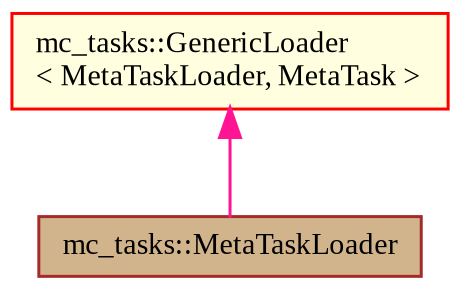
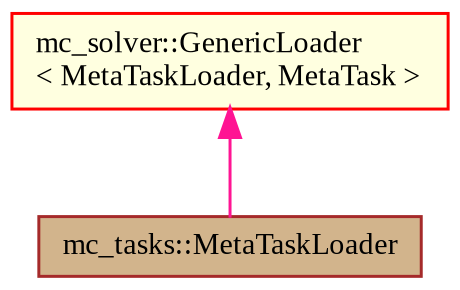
node "mc_tasks::GenericLoader < MetaTaskLoader, MetaTask >": label "mc_tasks::GenericLoader < MetaTaskLoader, MetaTask >" -> "mc_solver::GenericLoader < MetaTaskLoader, MetaTask >"
